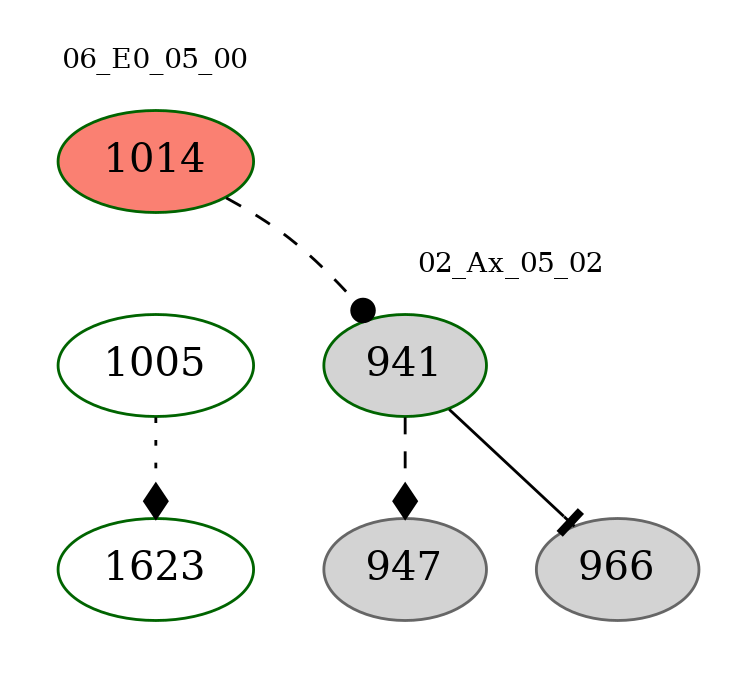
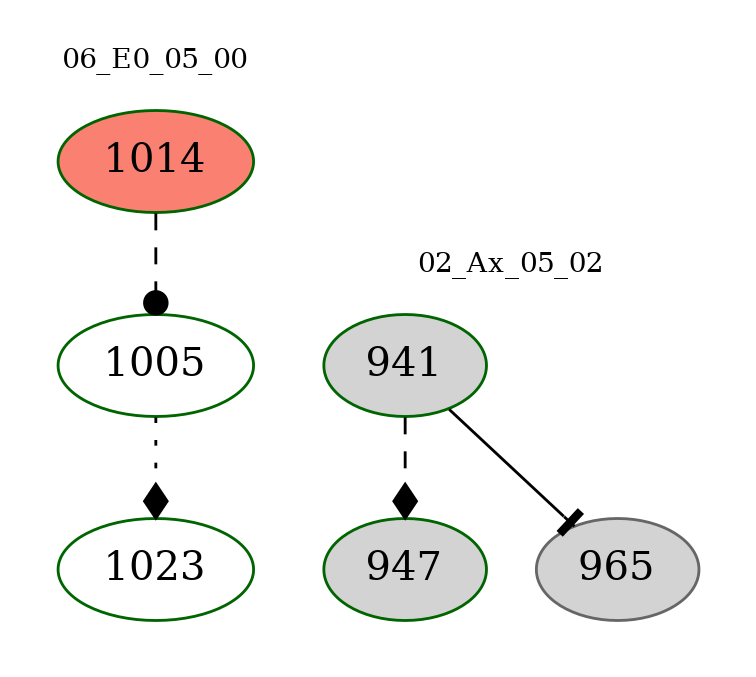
edge "1014" -> "941": now "1014" -> "1005"
node "1623": label "1623" -> "1023"
node "947": color gray40 -> darkgreen
node "966": label "966" -> "965"
